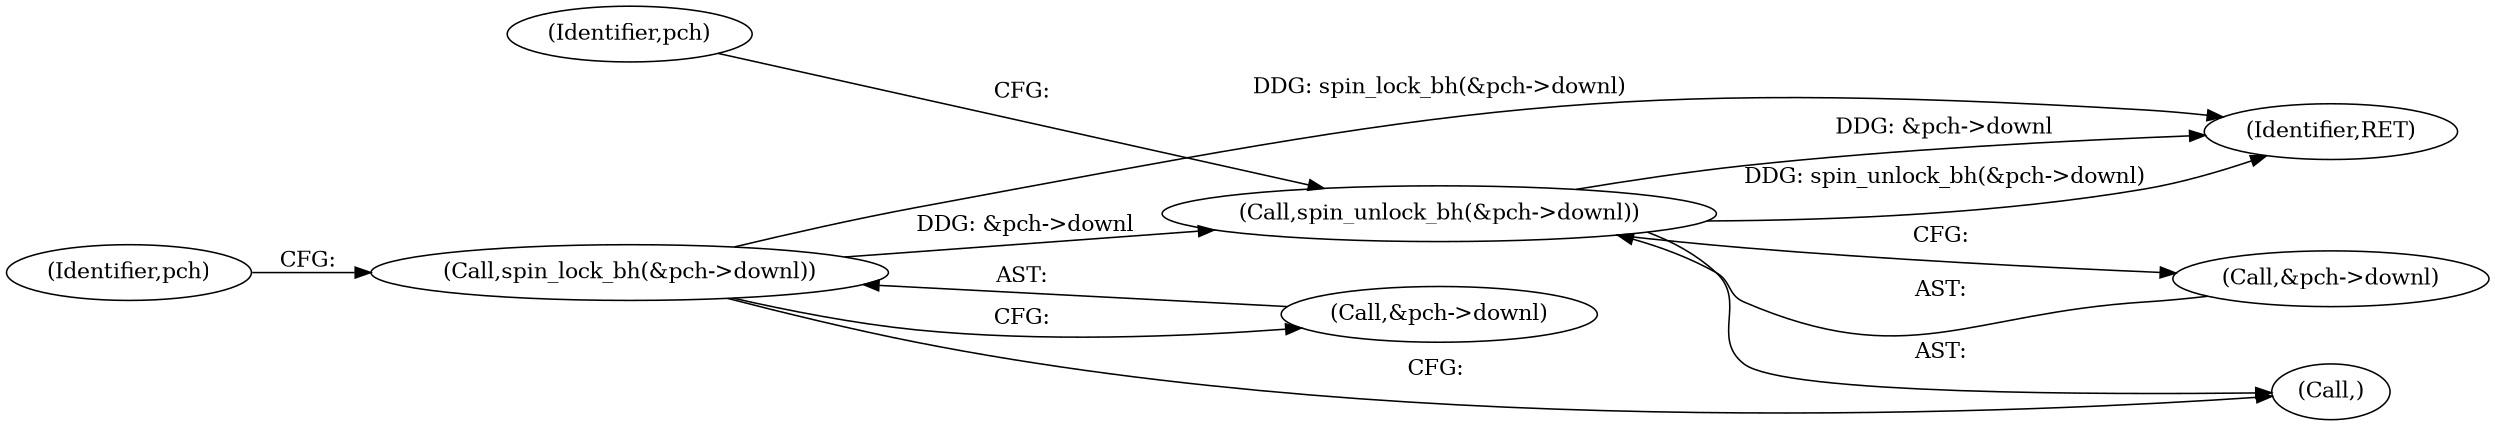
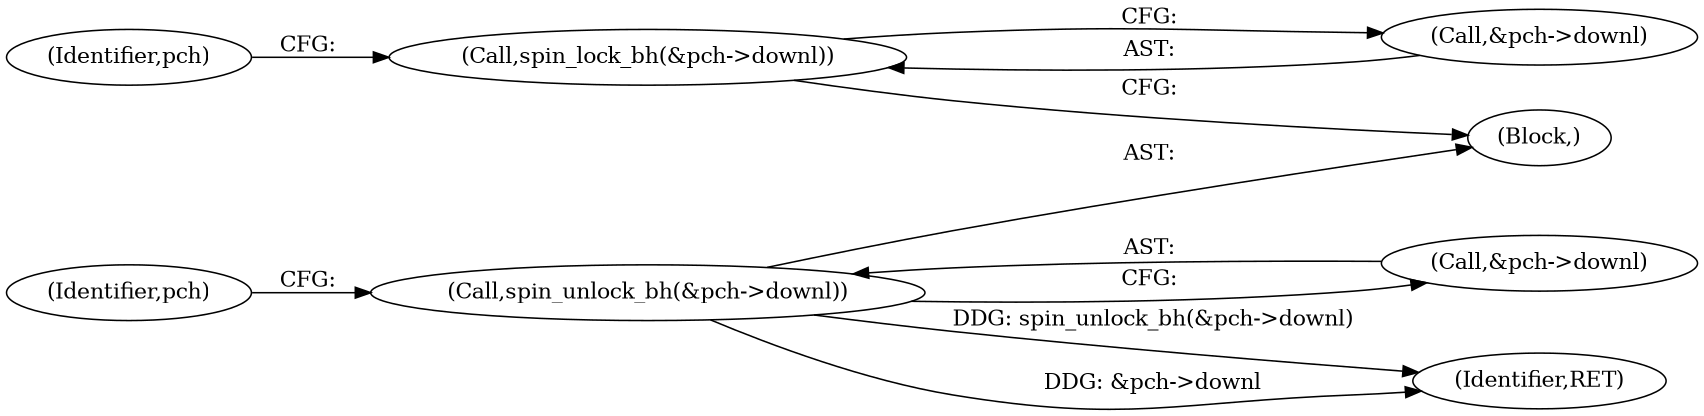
edge "(Call,spin_lock_bh(&pch->downl))" -> "(Identifier,RET)": removed, label "DDG: spin_lock_bh(&pch->downl)"
edge "(Call,spin_lock_bh(&pch->downl))" -> "(Call,spin_unlock_bh(&pch->downl))": removed, label "DDG: &pch->downl"
node "(Call,)": label "(Call,)" -> "(Block,)"
